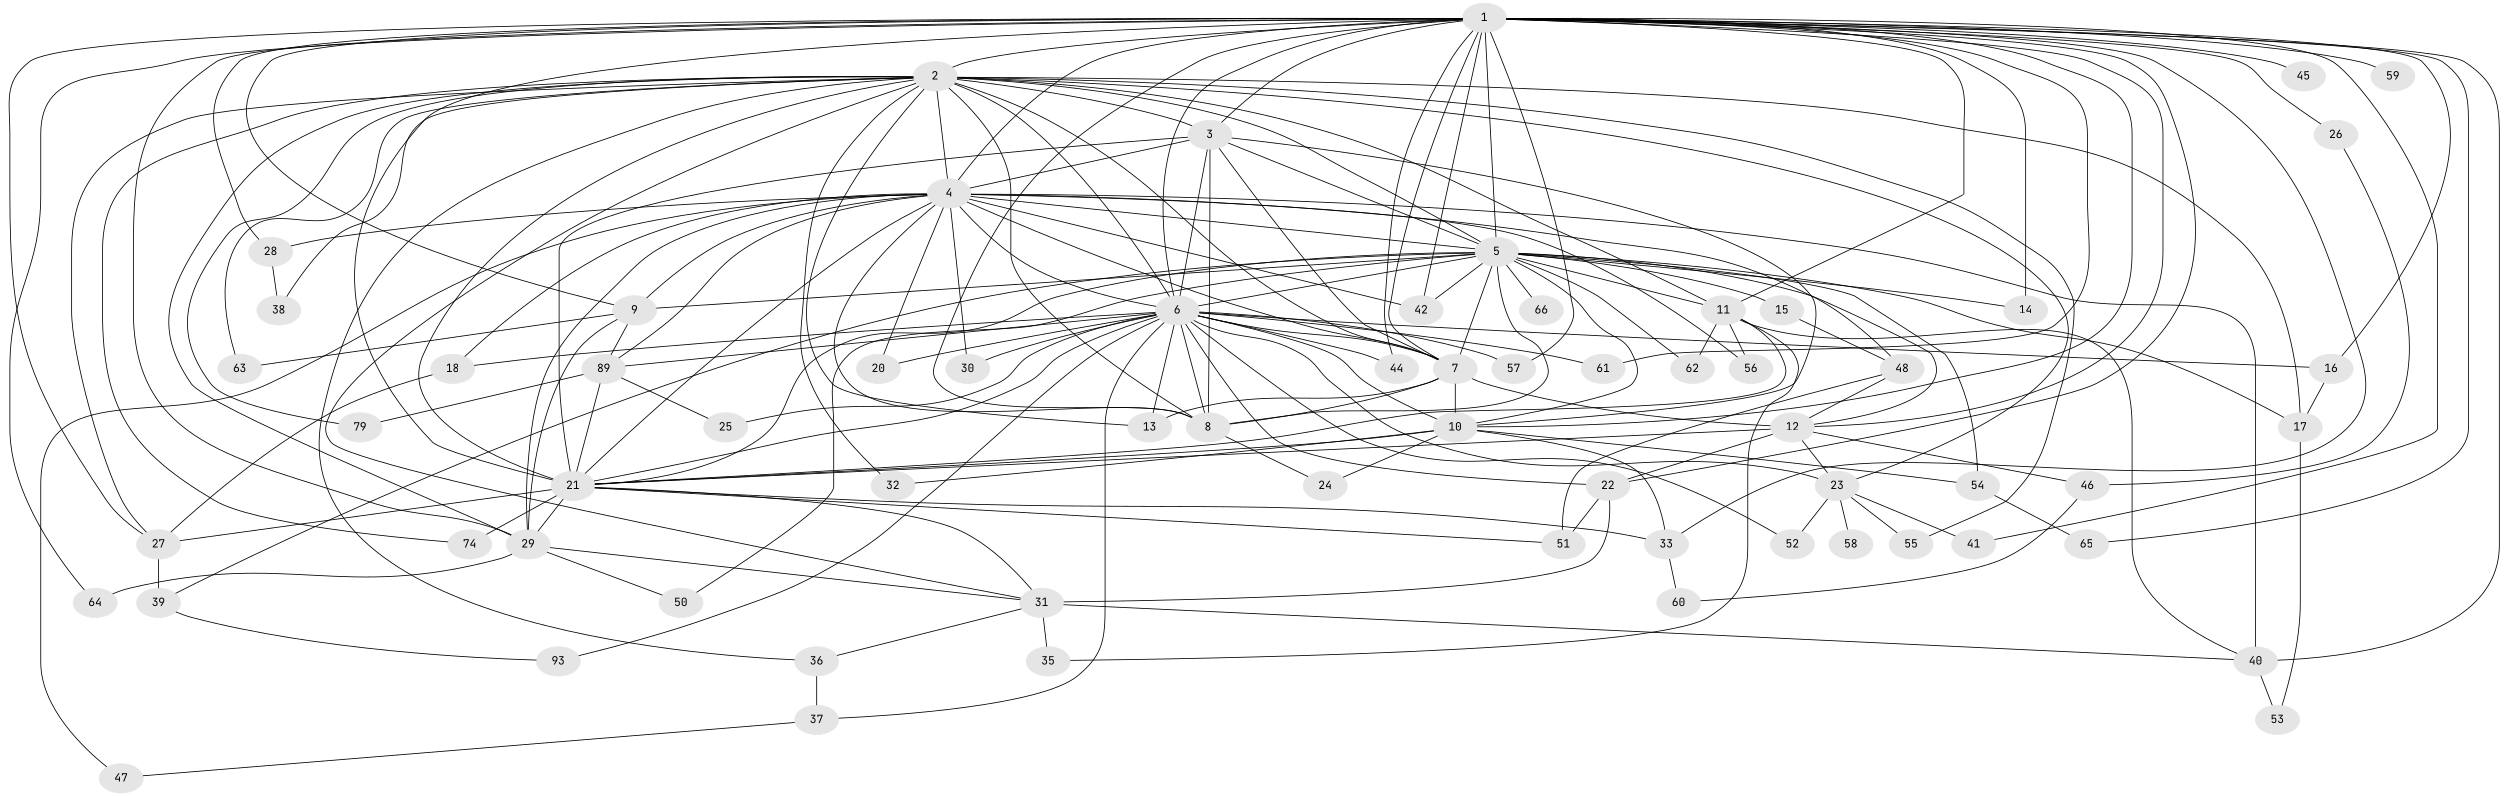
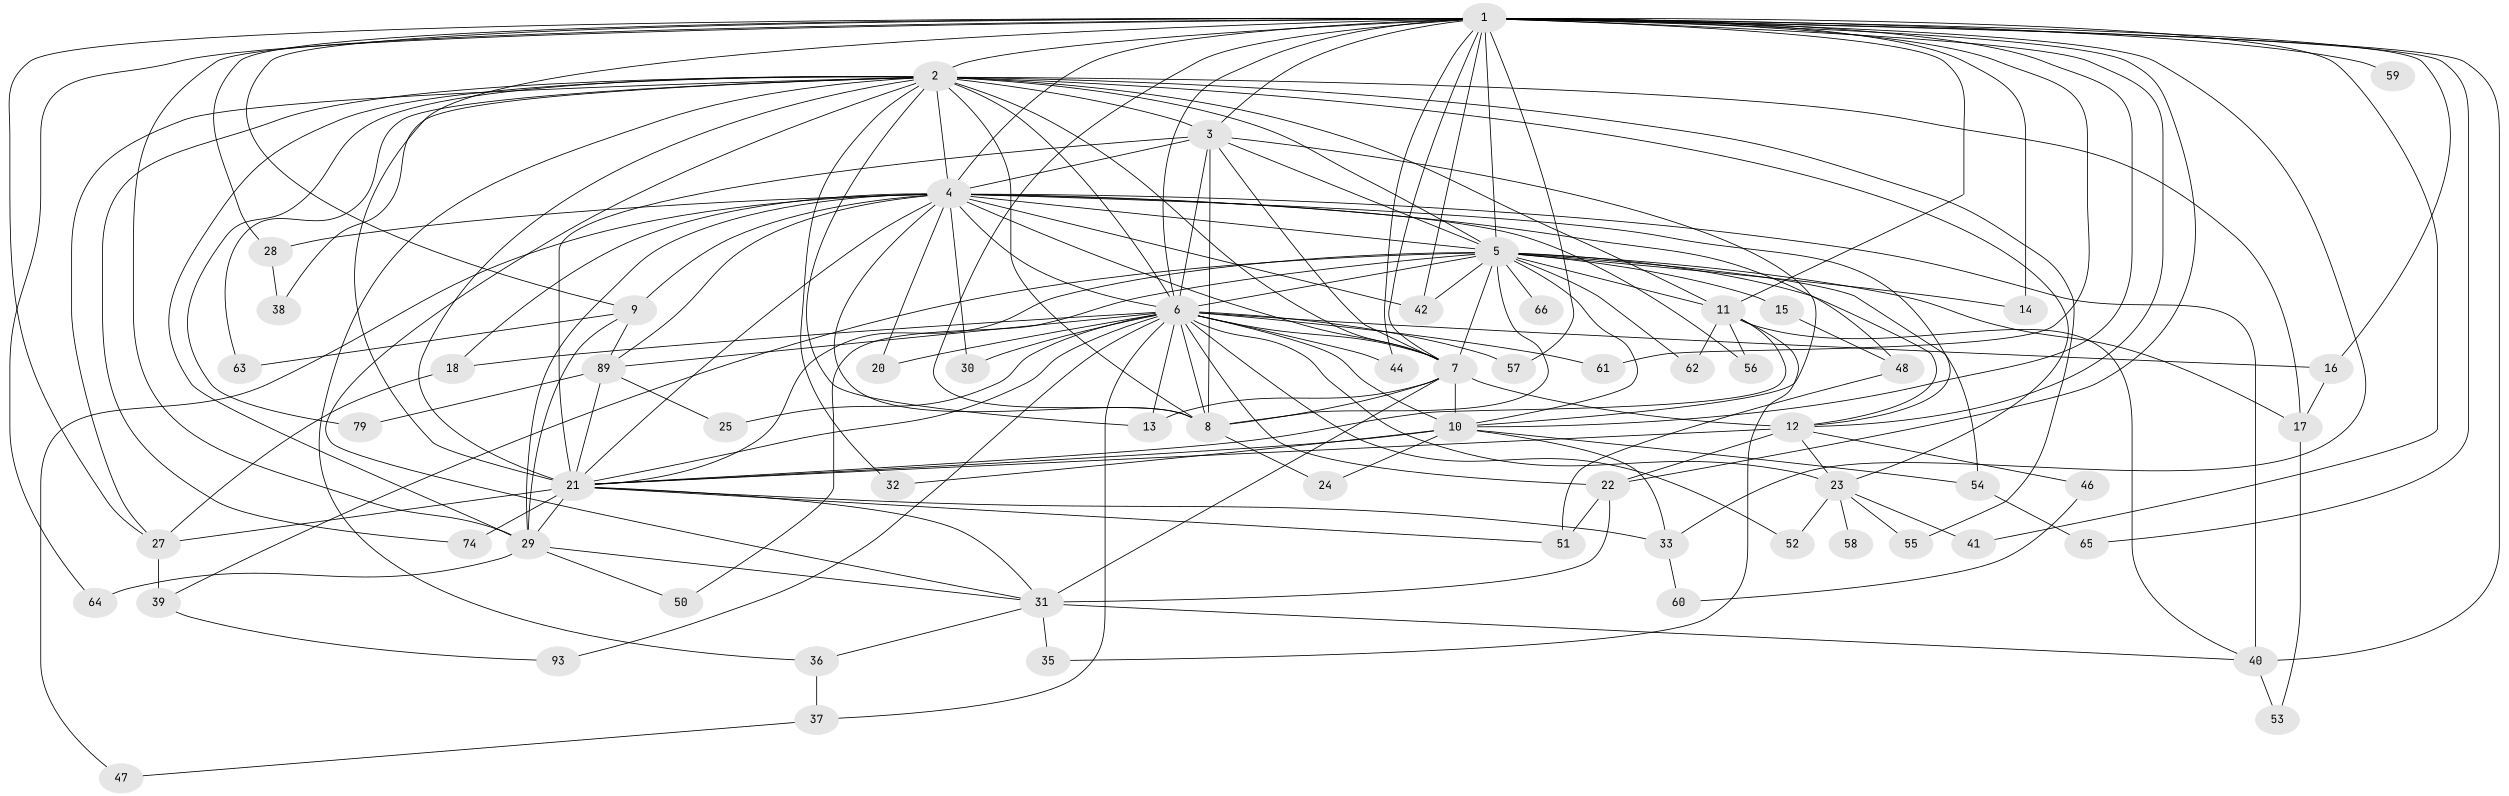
node "45": removed
node "26": removed
edge "5" -- "9": removed
edge "48" -- "12": now "4" -- "12"
edge "7" -- "31": added
